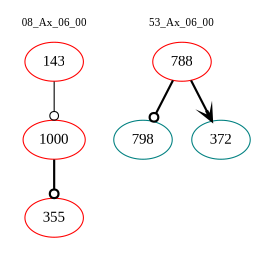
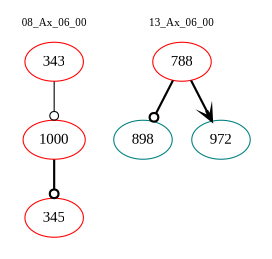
cluster "53_Ax_06_00": label "53_Ax_06_00" -> "13_Ax_06_00"
node "143": label "143" -> "343"
node "798": label "798" -> "898"
node "372": label "372" -> "972"
node "355": label "355" -> "345"
